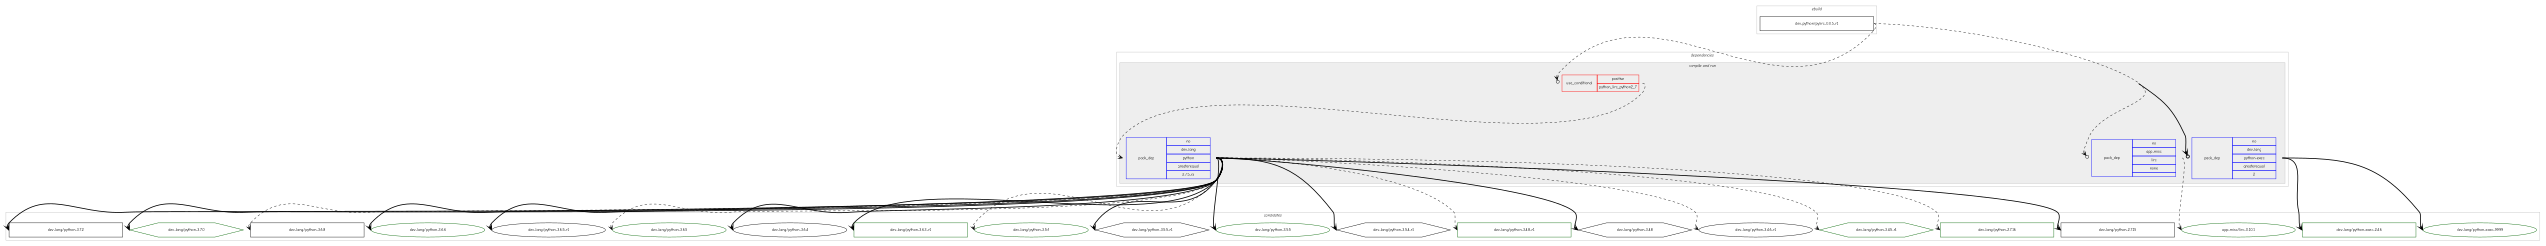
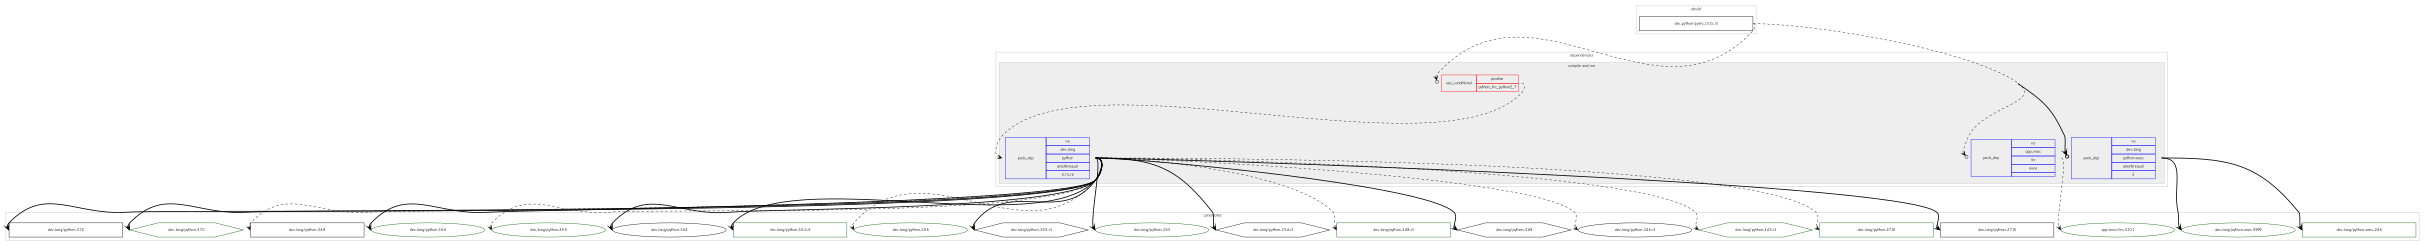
node "dev-lang/python-3.6.5-r1": removed
